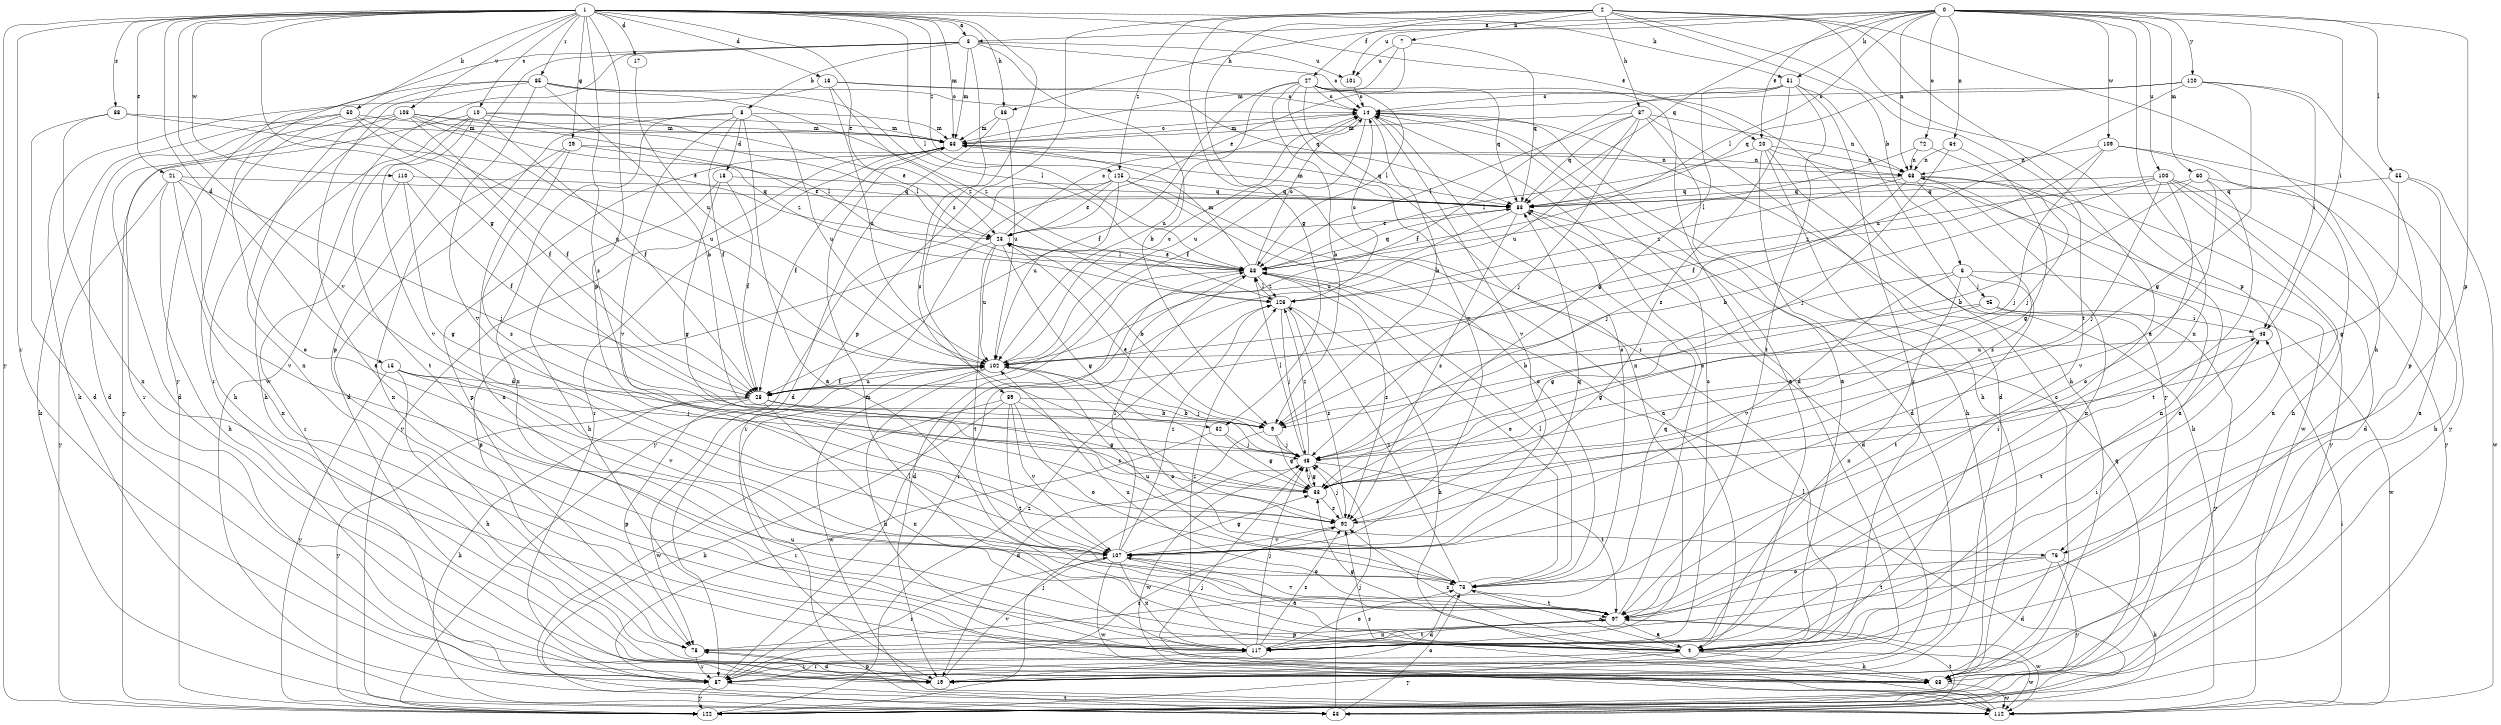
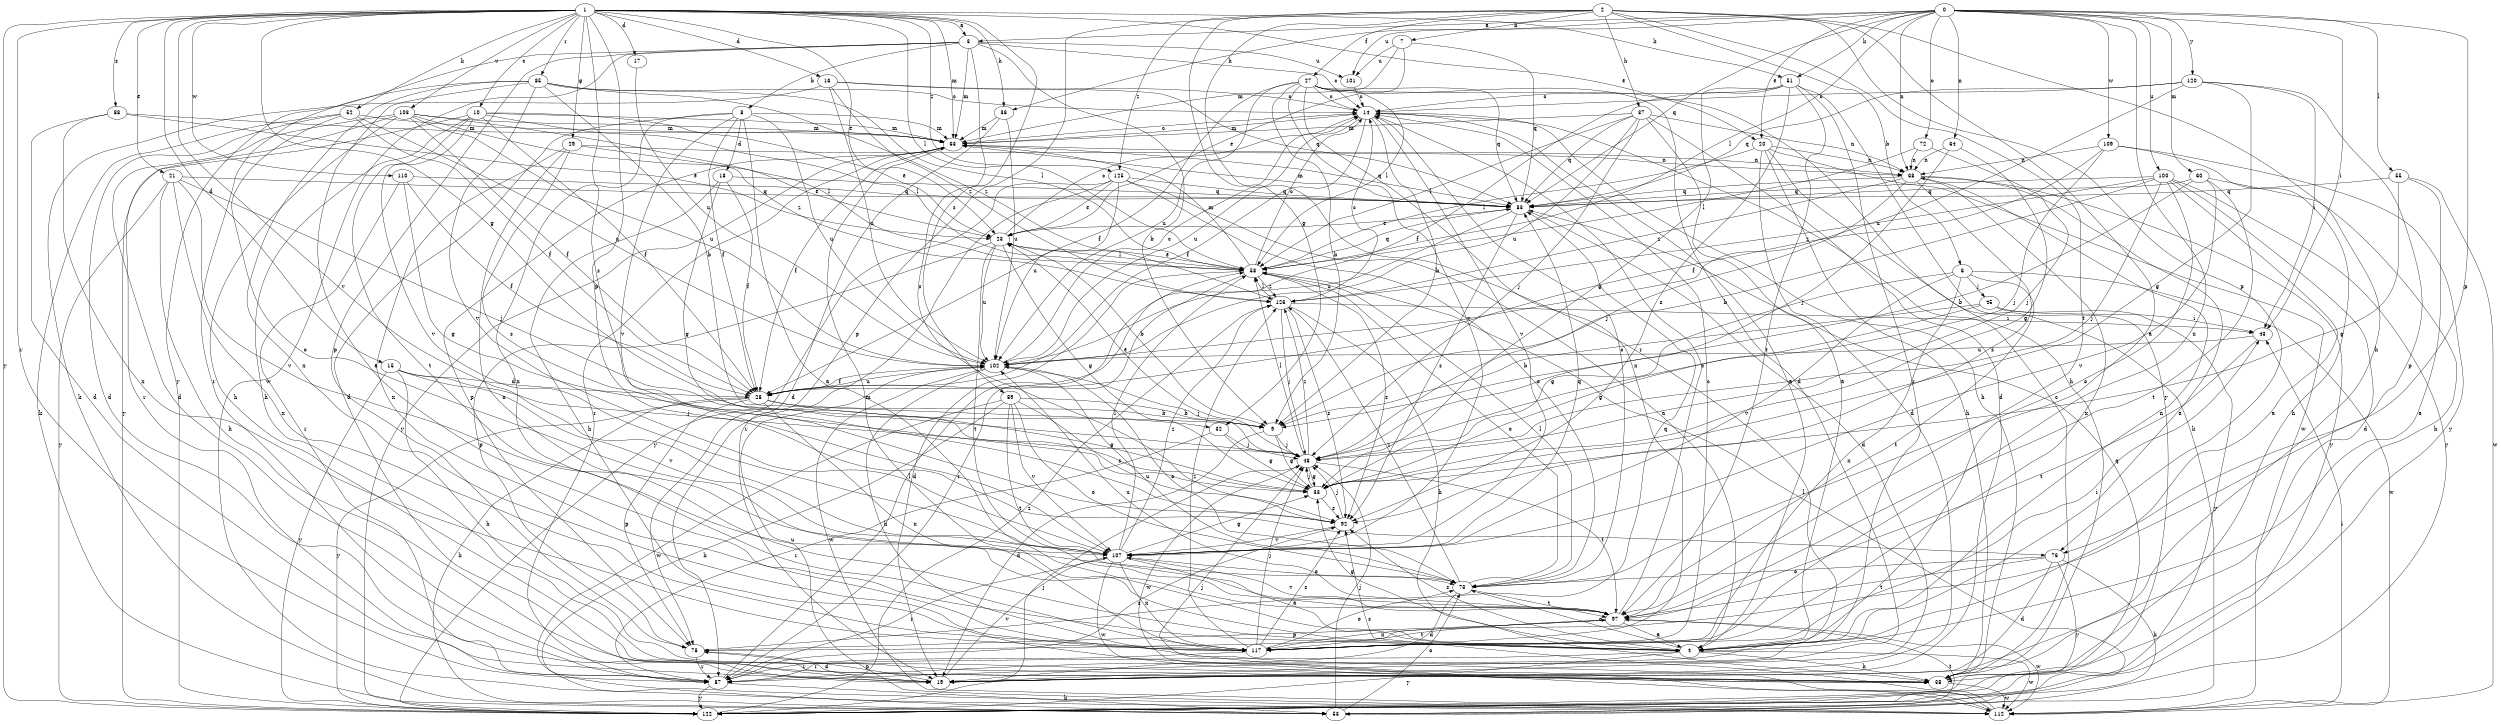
node "50": label "50" -> "52"
edge "92" -> "43": now "126" -> "43"
edge "87" -> "53": label "t" -> "k"
